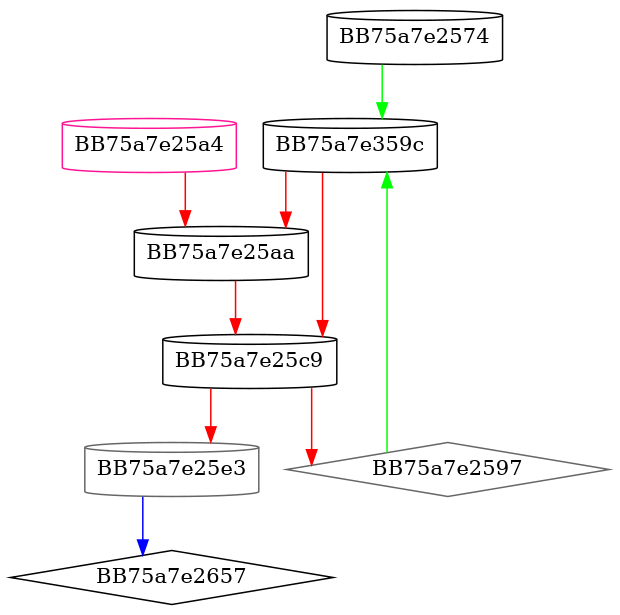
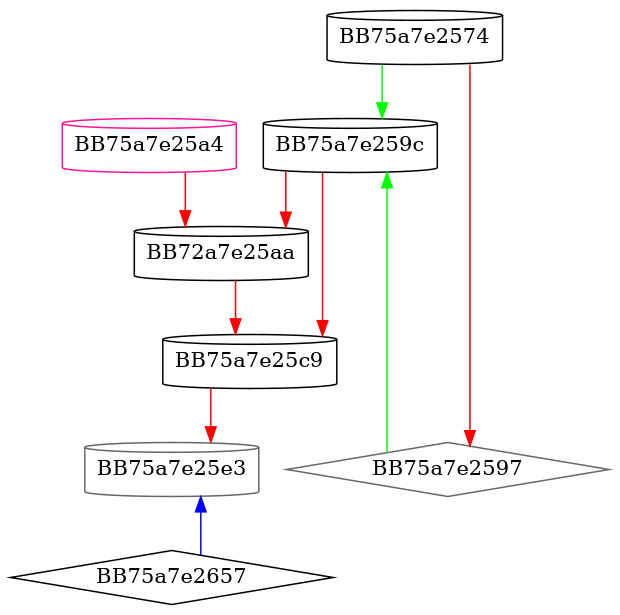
node "BB75a7e359c": label "BB75a7e359c" -> "BB75a7e259c"
node "BB75a7e25aa": label "BB75a7e25aa" -> "BB72a7e25aa"
edge "BB75a7e25c9" -> "BB75a7e2597": now "BB75a7e2574" -> "BB75a7e2597"
edge "BB75a7e25e3" -> "BB75a7e2657": reversed
